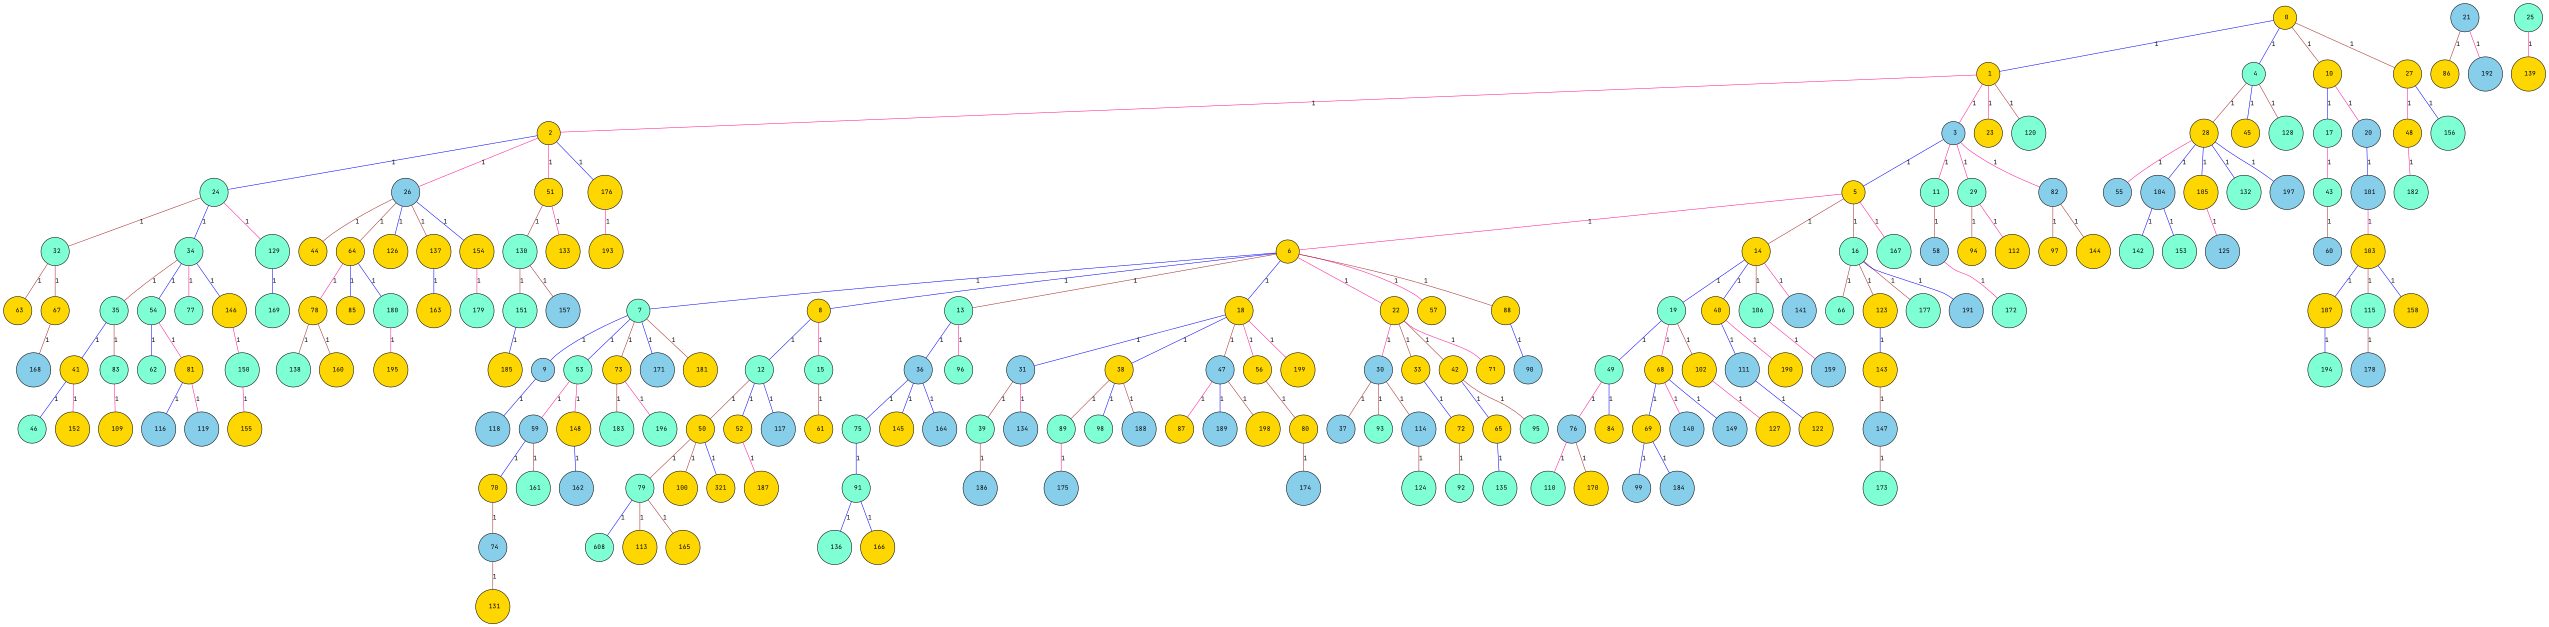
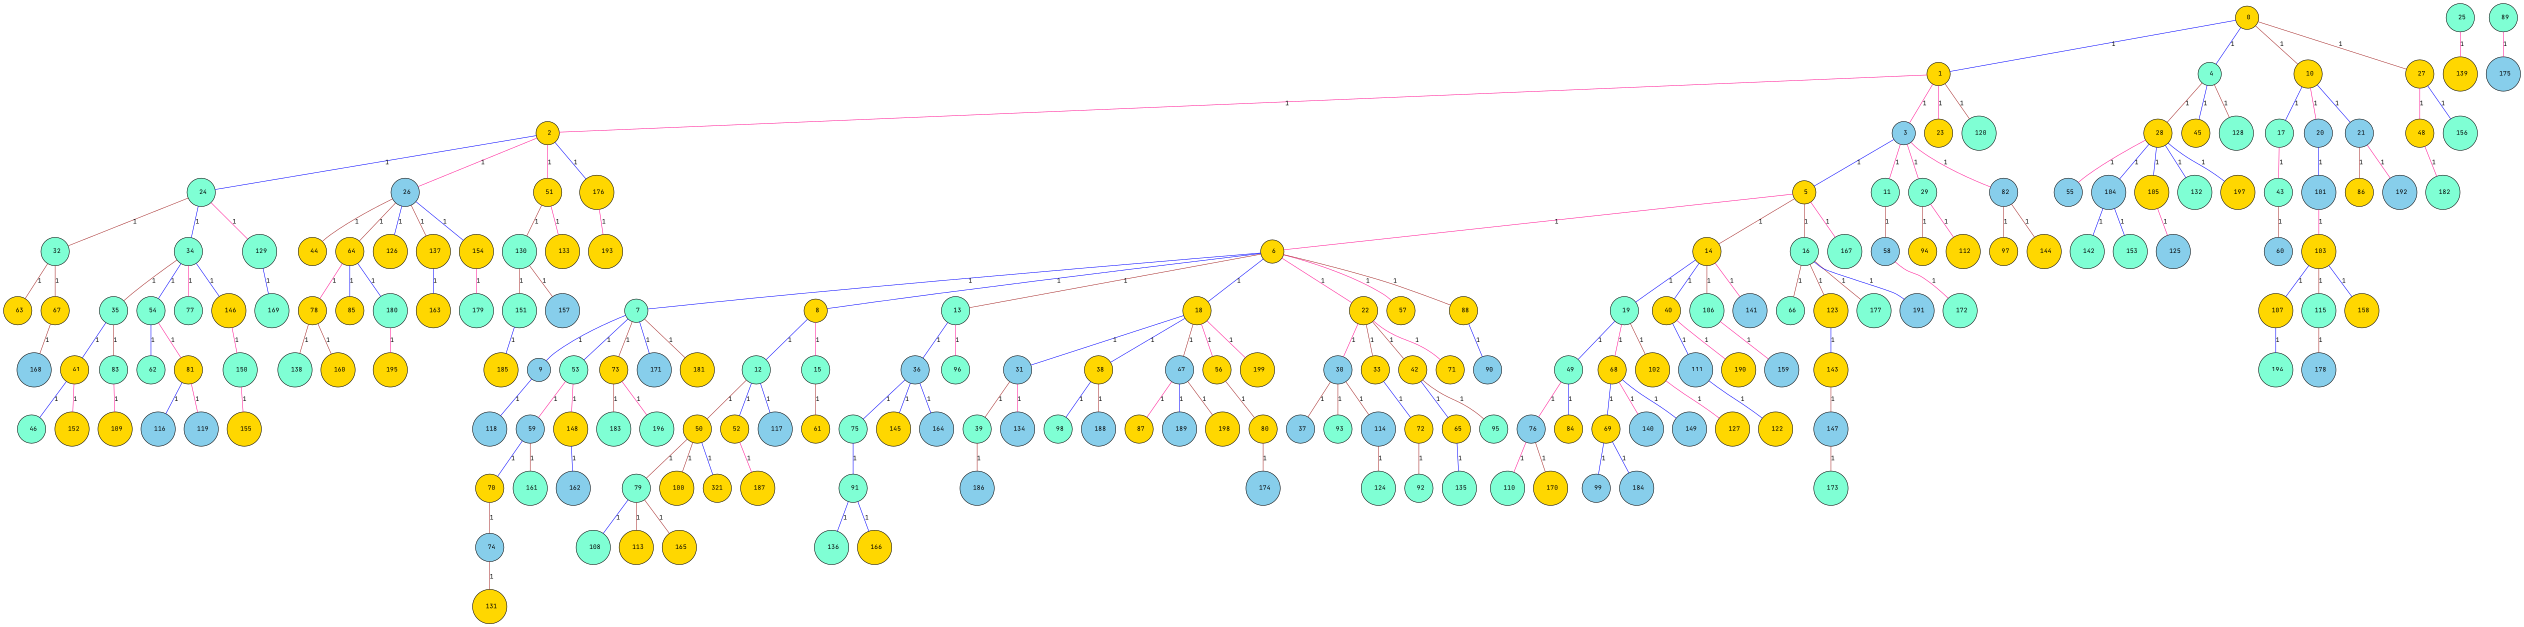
edge "10" -- "21": added, label "1"
node "197": fillcolor skyblue -> gold
edge "38" -- "89": removed, label "1"
node "608": label "608" -> "108"
